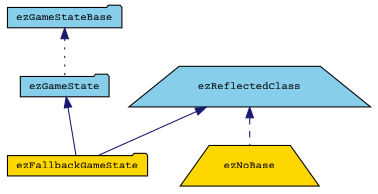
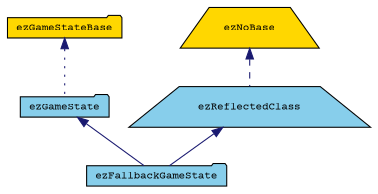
node "ezGameStateBase": fillcolor skyblue -> gold
edge "ezNoBase" -> "ezReflectedClass": reversed
node "ezFallbackGameState": fillcolor gold -> skyblue
